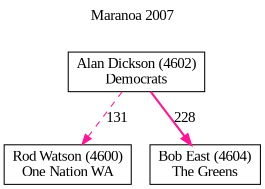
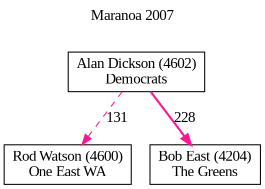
node "Rod Watson (4600) One Nation WA": label "Rod Watson (4600) One Nation WA" -> "Rod Watson (4600) One East WA"
node "Bob East (4604) The Greens": label "Bob East (4604) The Greens" -> "Bob East (4204) The Greens"
